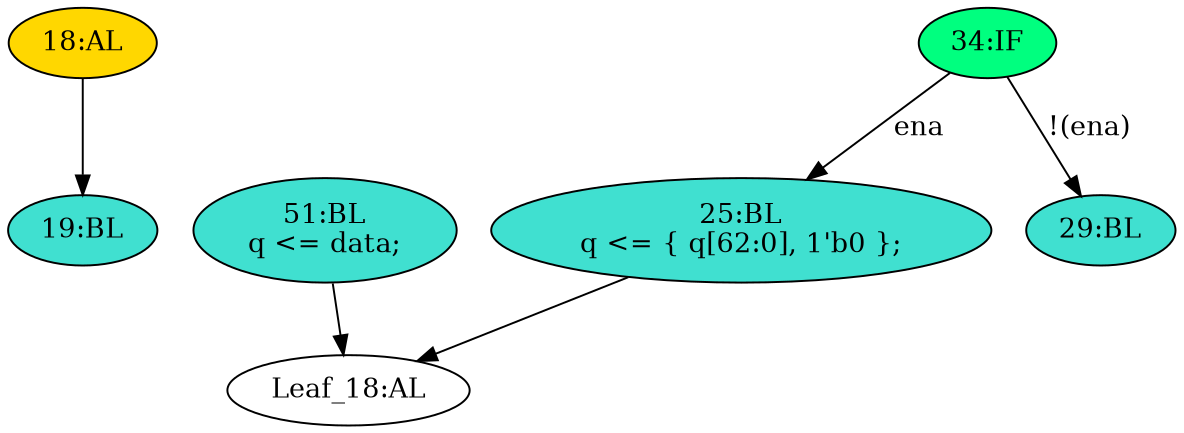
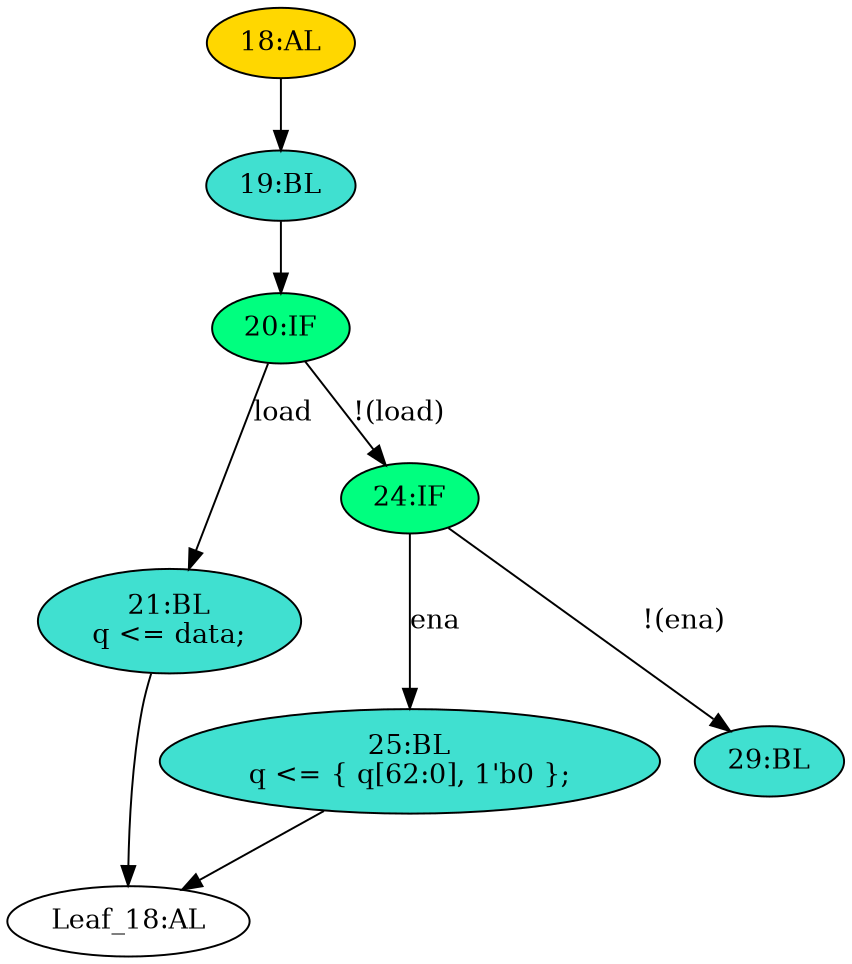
node "34:IF": label "34:IF" -> "24:IF"
node "51:BL q <= data;": label "51:BL q <= data;" -> "21:BL q <= data;"
node "20:IF": added
